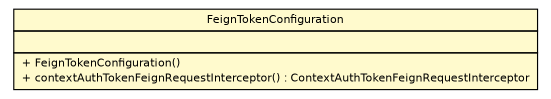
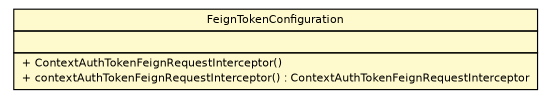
node "FeignTokenConfiguration": text "+ FeignTokenConfiguration()" -> "+ ContextAuthTokenFeignRequestInterceptor()"
